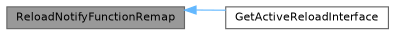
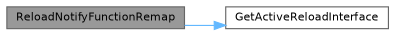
edge "GetActiveReloadInterface" -> "ReloadNotifyFunctionRemap": reversed
